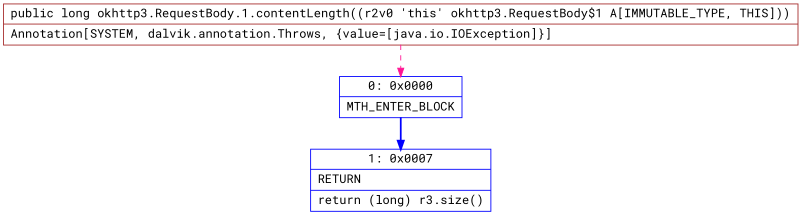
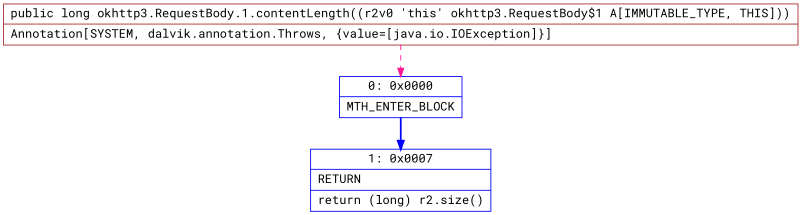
node "1: 0x0007": text "return (long) r3.size()" -> "return (long) r2.size()"
